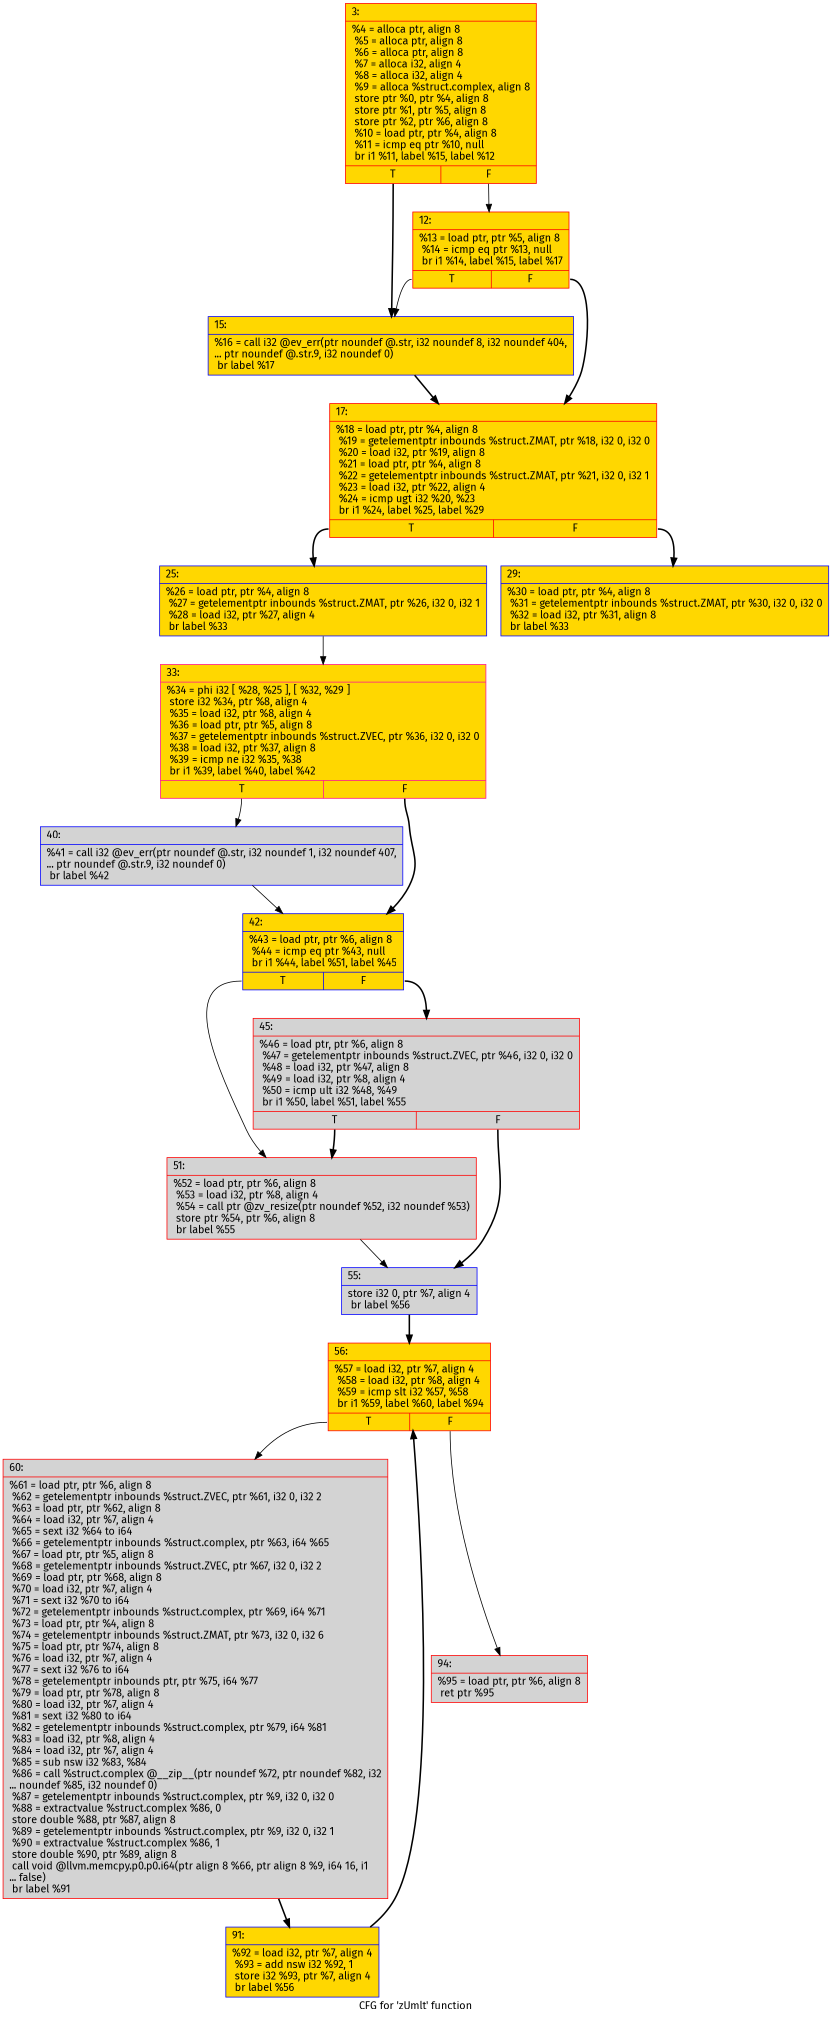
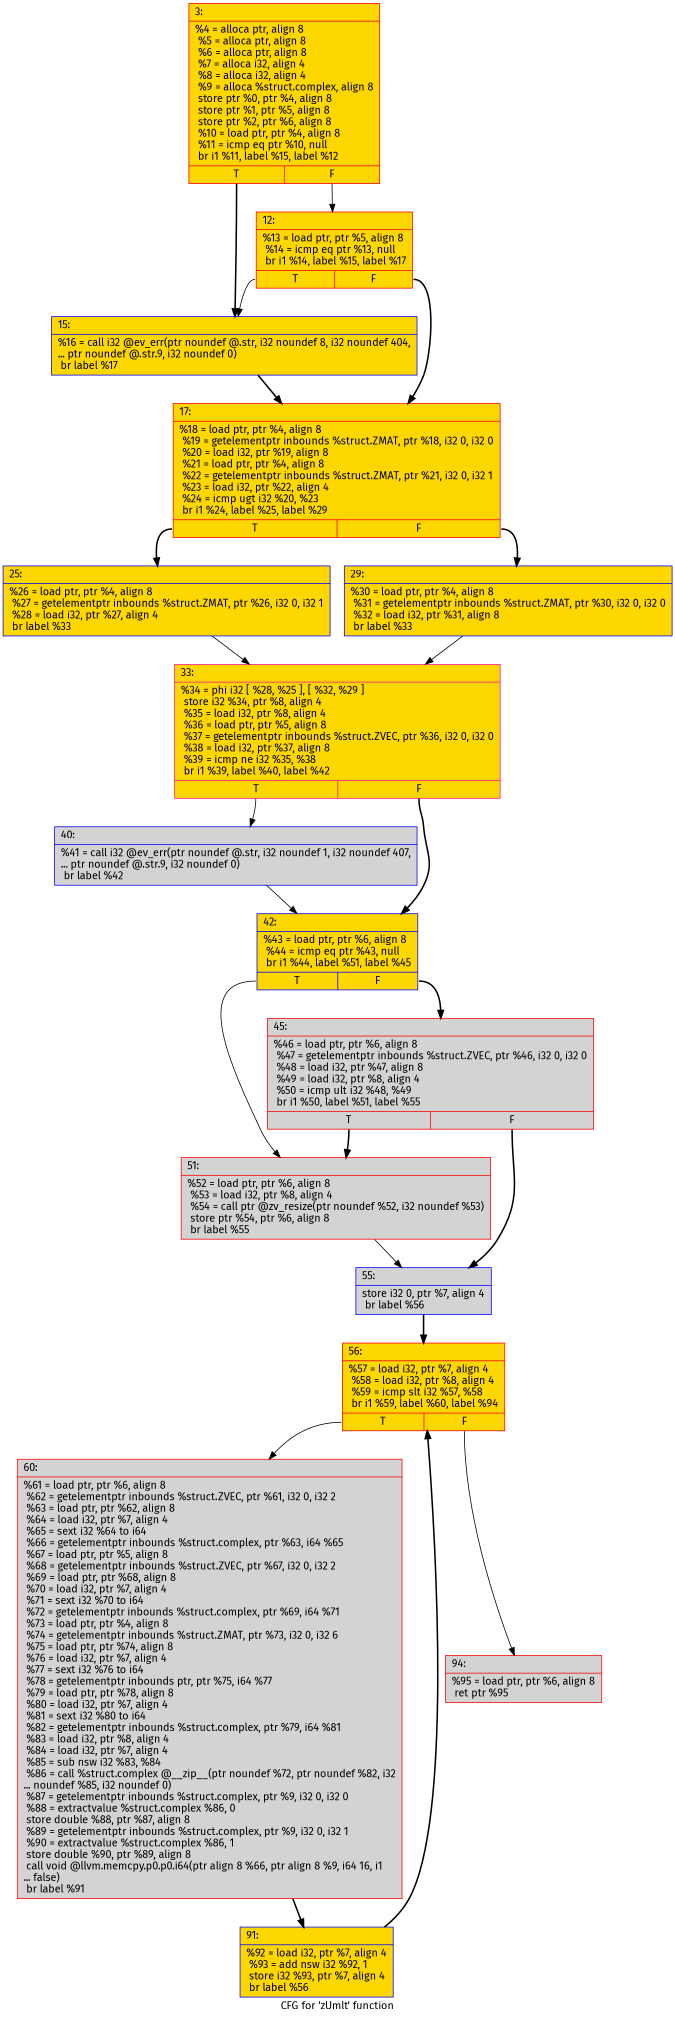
edge "29:" -> "33:": added
